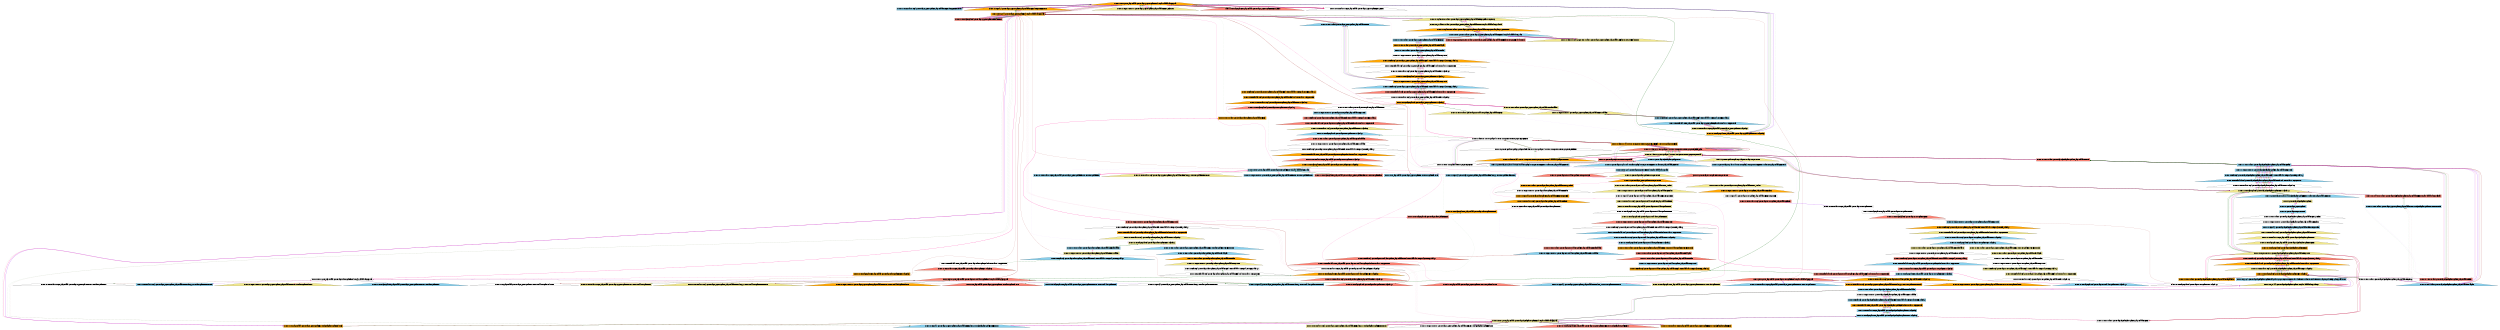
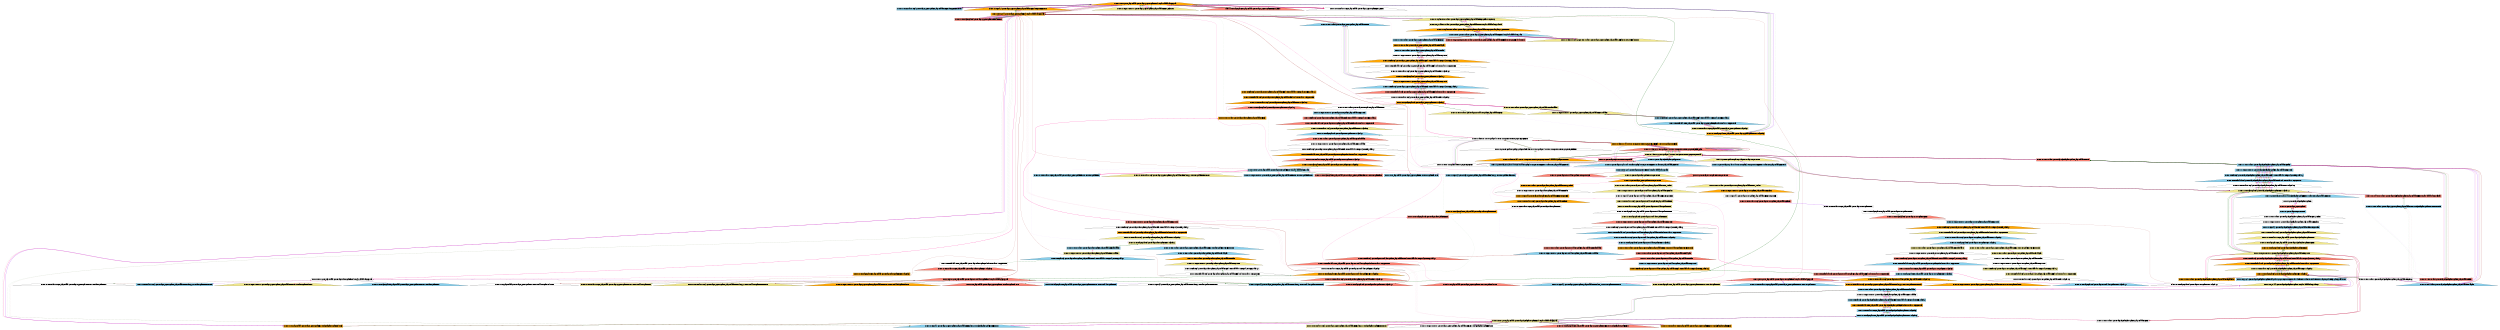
node "Function- _ZN6spdlog7details19aggregate_formatterC2Ev": fillcolor khaki -> white
node "Function- _ZN6spdlog7details14flag_formatterC2Ev": fillcolor skyblue -> salmon
